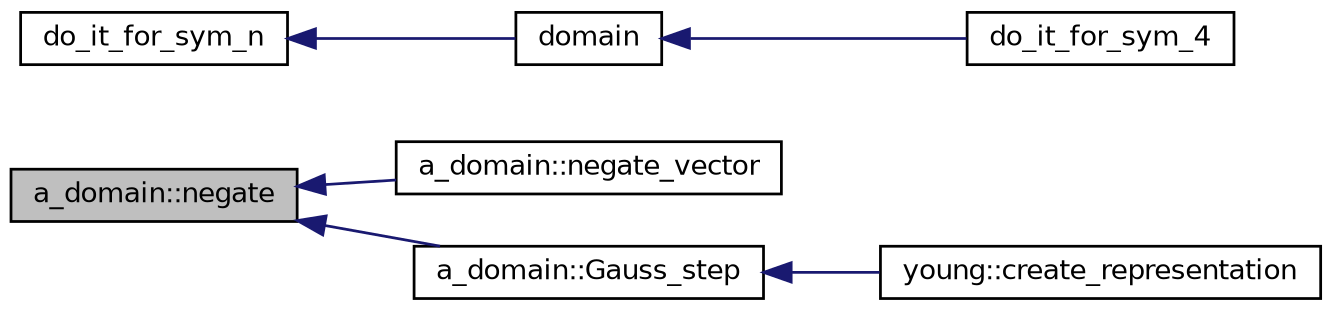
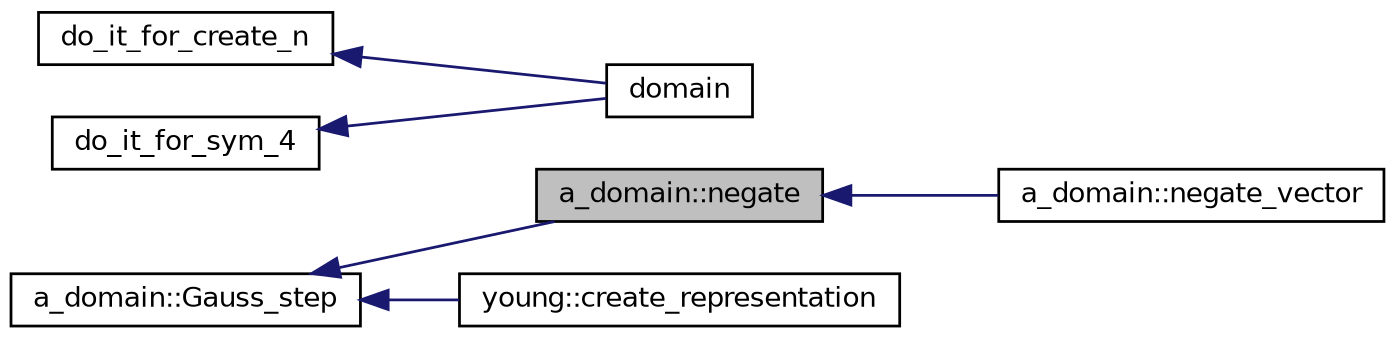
node "do_it_for_sym_n": label "do_it_for_sym_n" -> "do_it_for_create_n"
edge "do_it_for_sym_4" -> "domain": reversed
edge "a_domain::Gauss_step" -> "a_domain::negate": reversed
